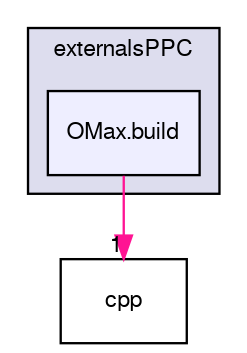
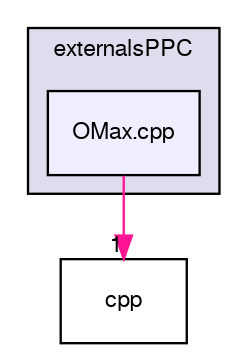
node "OMax.build": label "OMax.build" -> "OMax.cpp"
